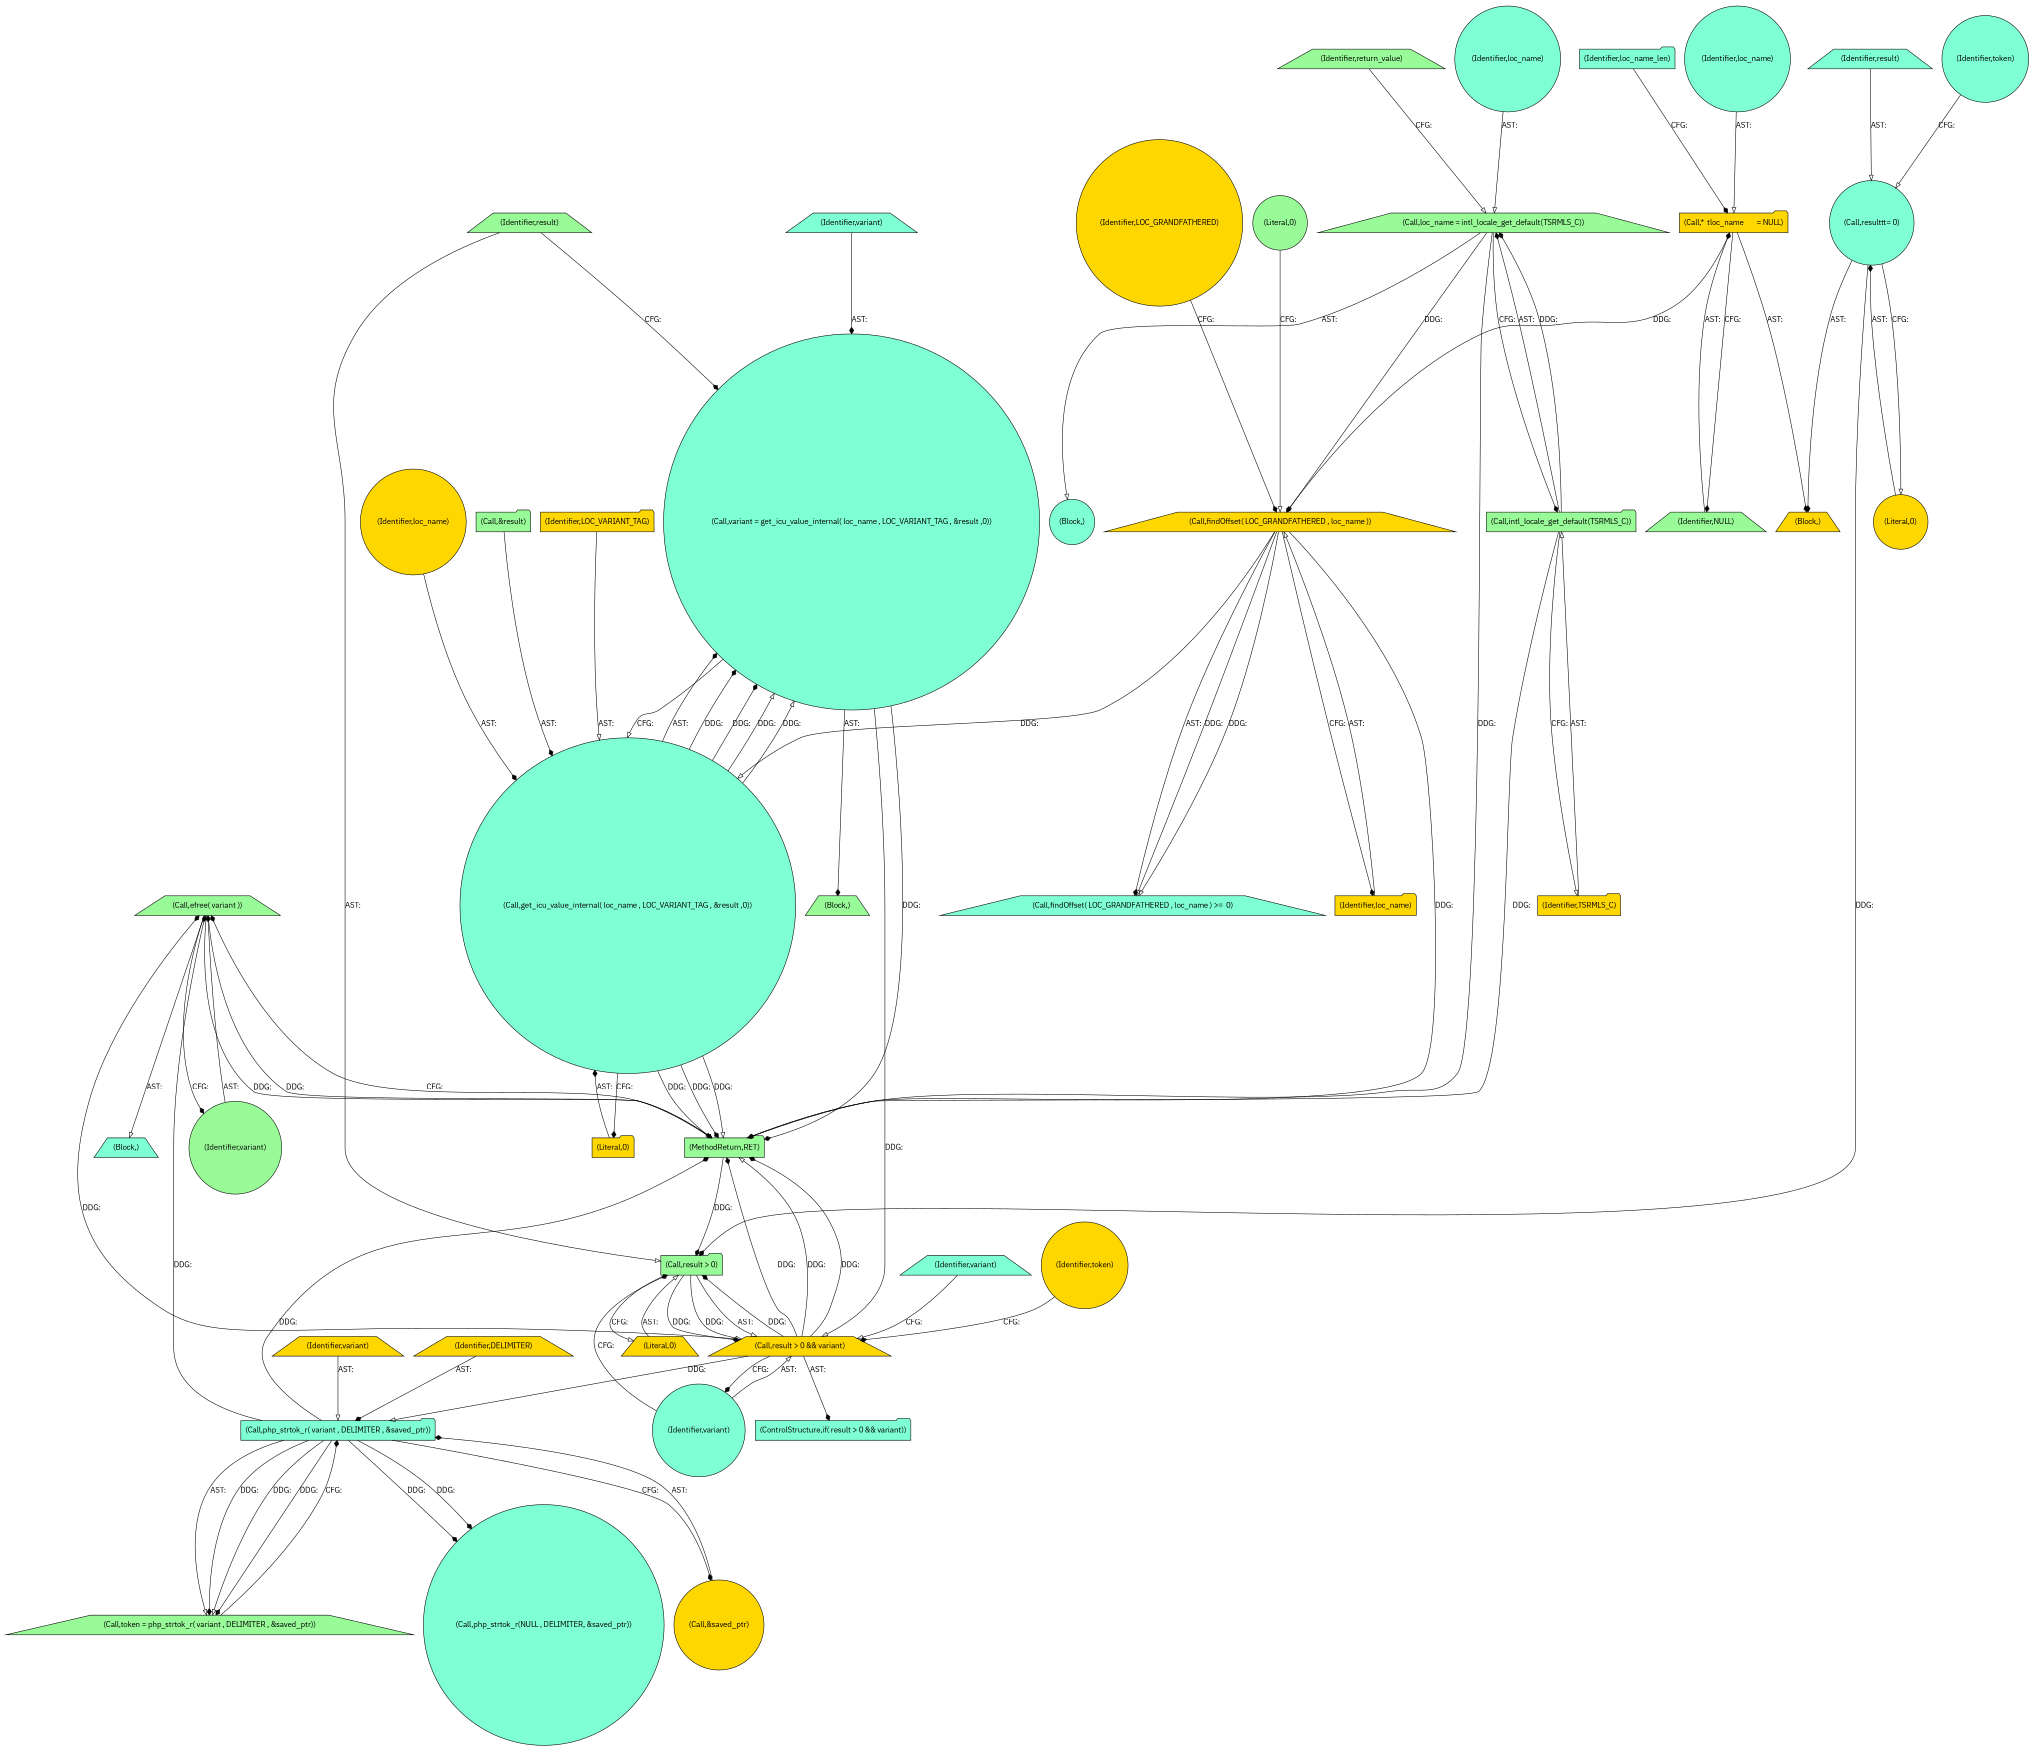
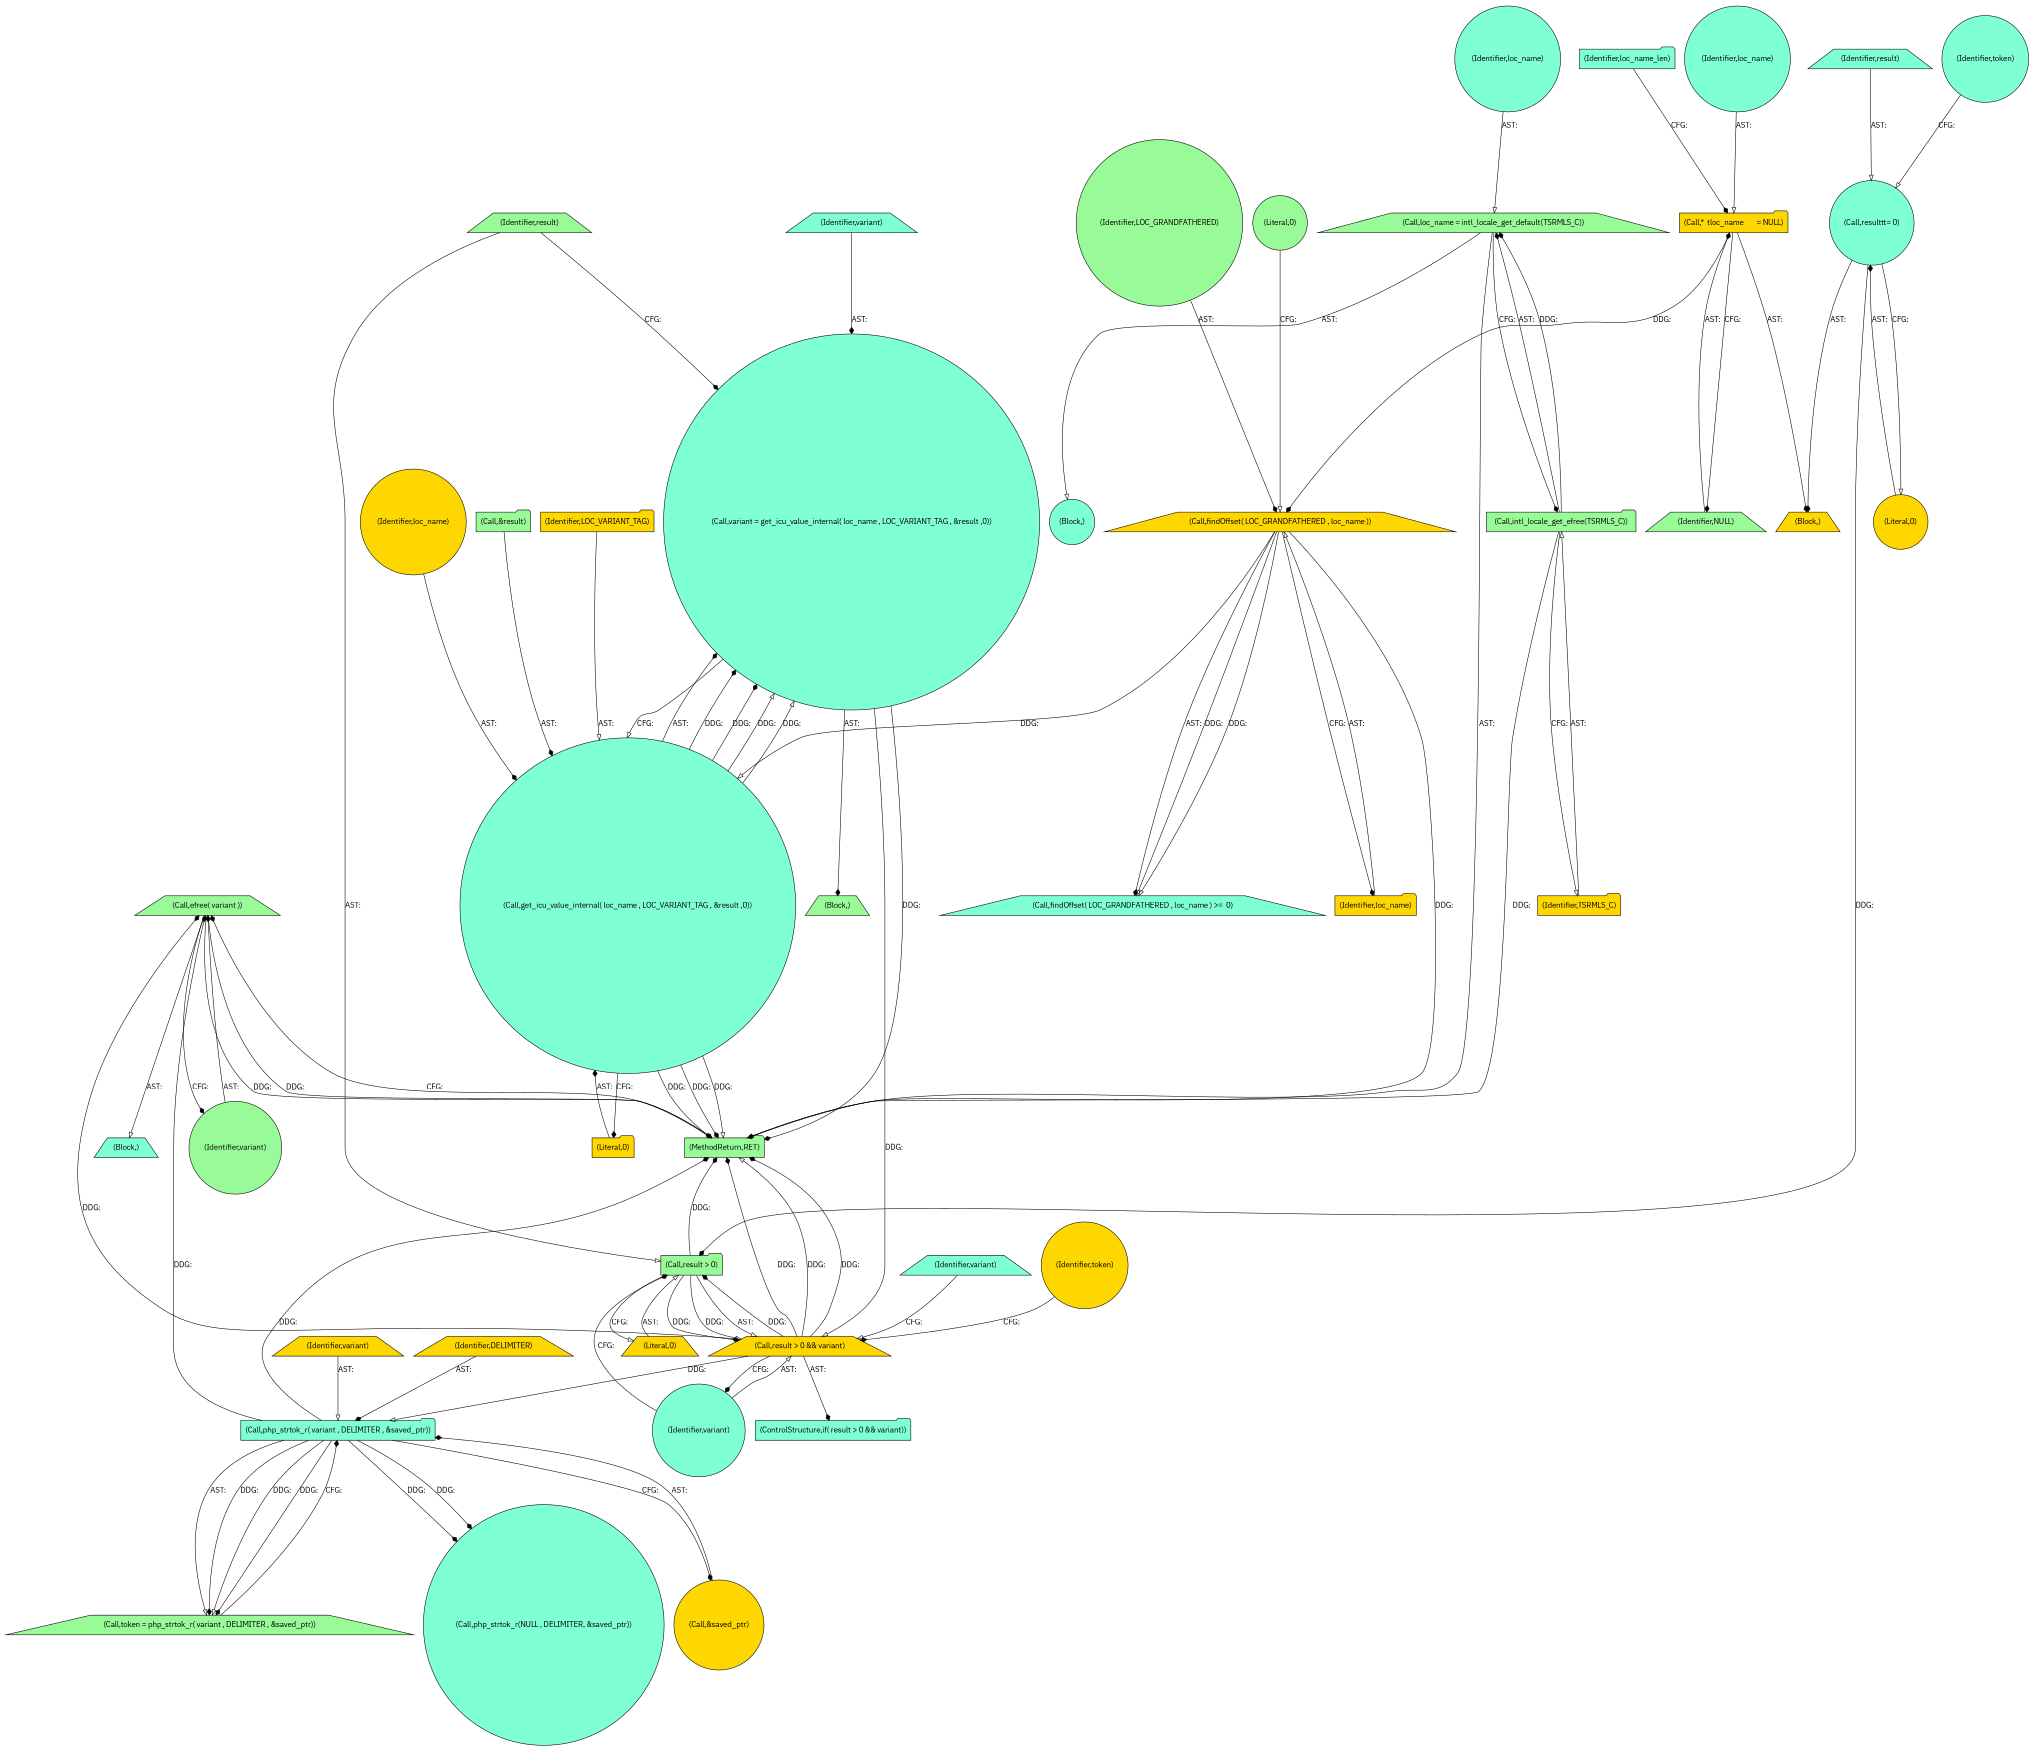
node "(Identifier,return_value)": removed
node "(Identifier,LOC_GRANDFATHERED)": fillcolor gold -> palegreen
edge "(Identifier,LOC_GRANDFATHERED)" -> "(Call,findOffset( LOC_GRANDFATHERED , loc_name ))": label "CFG: " -> "AST: "
edge "(Call,loc_name = intl_locale_get_default(TSRMLS_C))" -> "(Call,findOffset( LOC_GRANDFATHERED , loc_name ))": removed, label "DDG:"
node "(Call,intl_locale_get_default(TSRMLS_C))": label "(Call,intl_locale_get_default(TSRMLS_C))" -> "(Call,intl_locale_get_efree(TSRMLS_C))"
edge "(Call,loc_name = intl_locale_get_default(TSRMLS_C))" -> "(MethodReturn,RET)": label "DDG: " -> "AST: "
edge "(MethodReturn,RET)" -> "(Call,result > 0)": reversed
